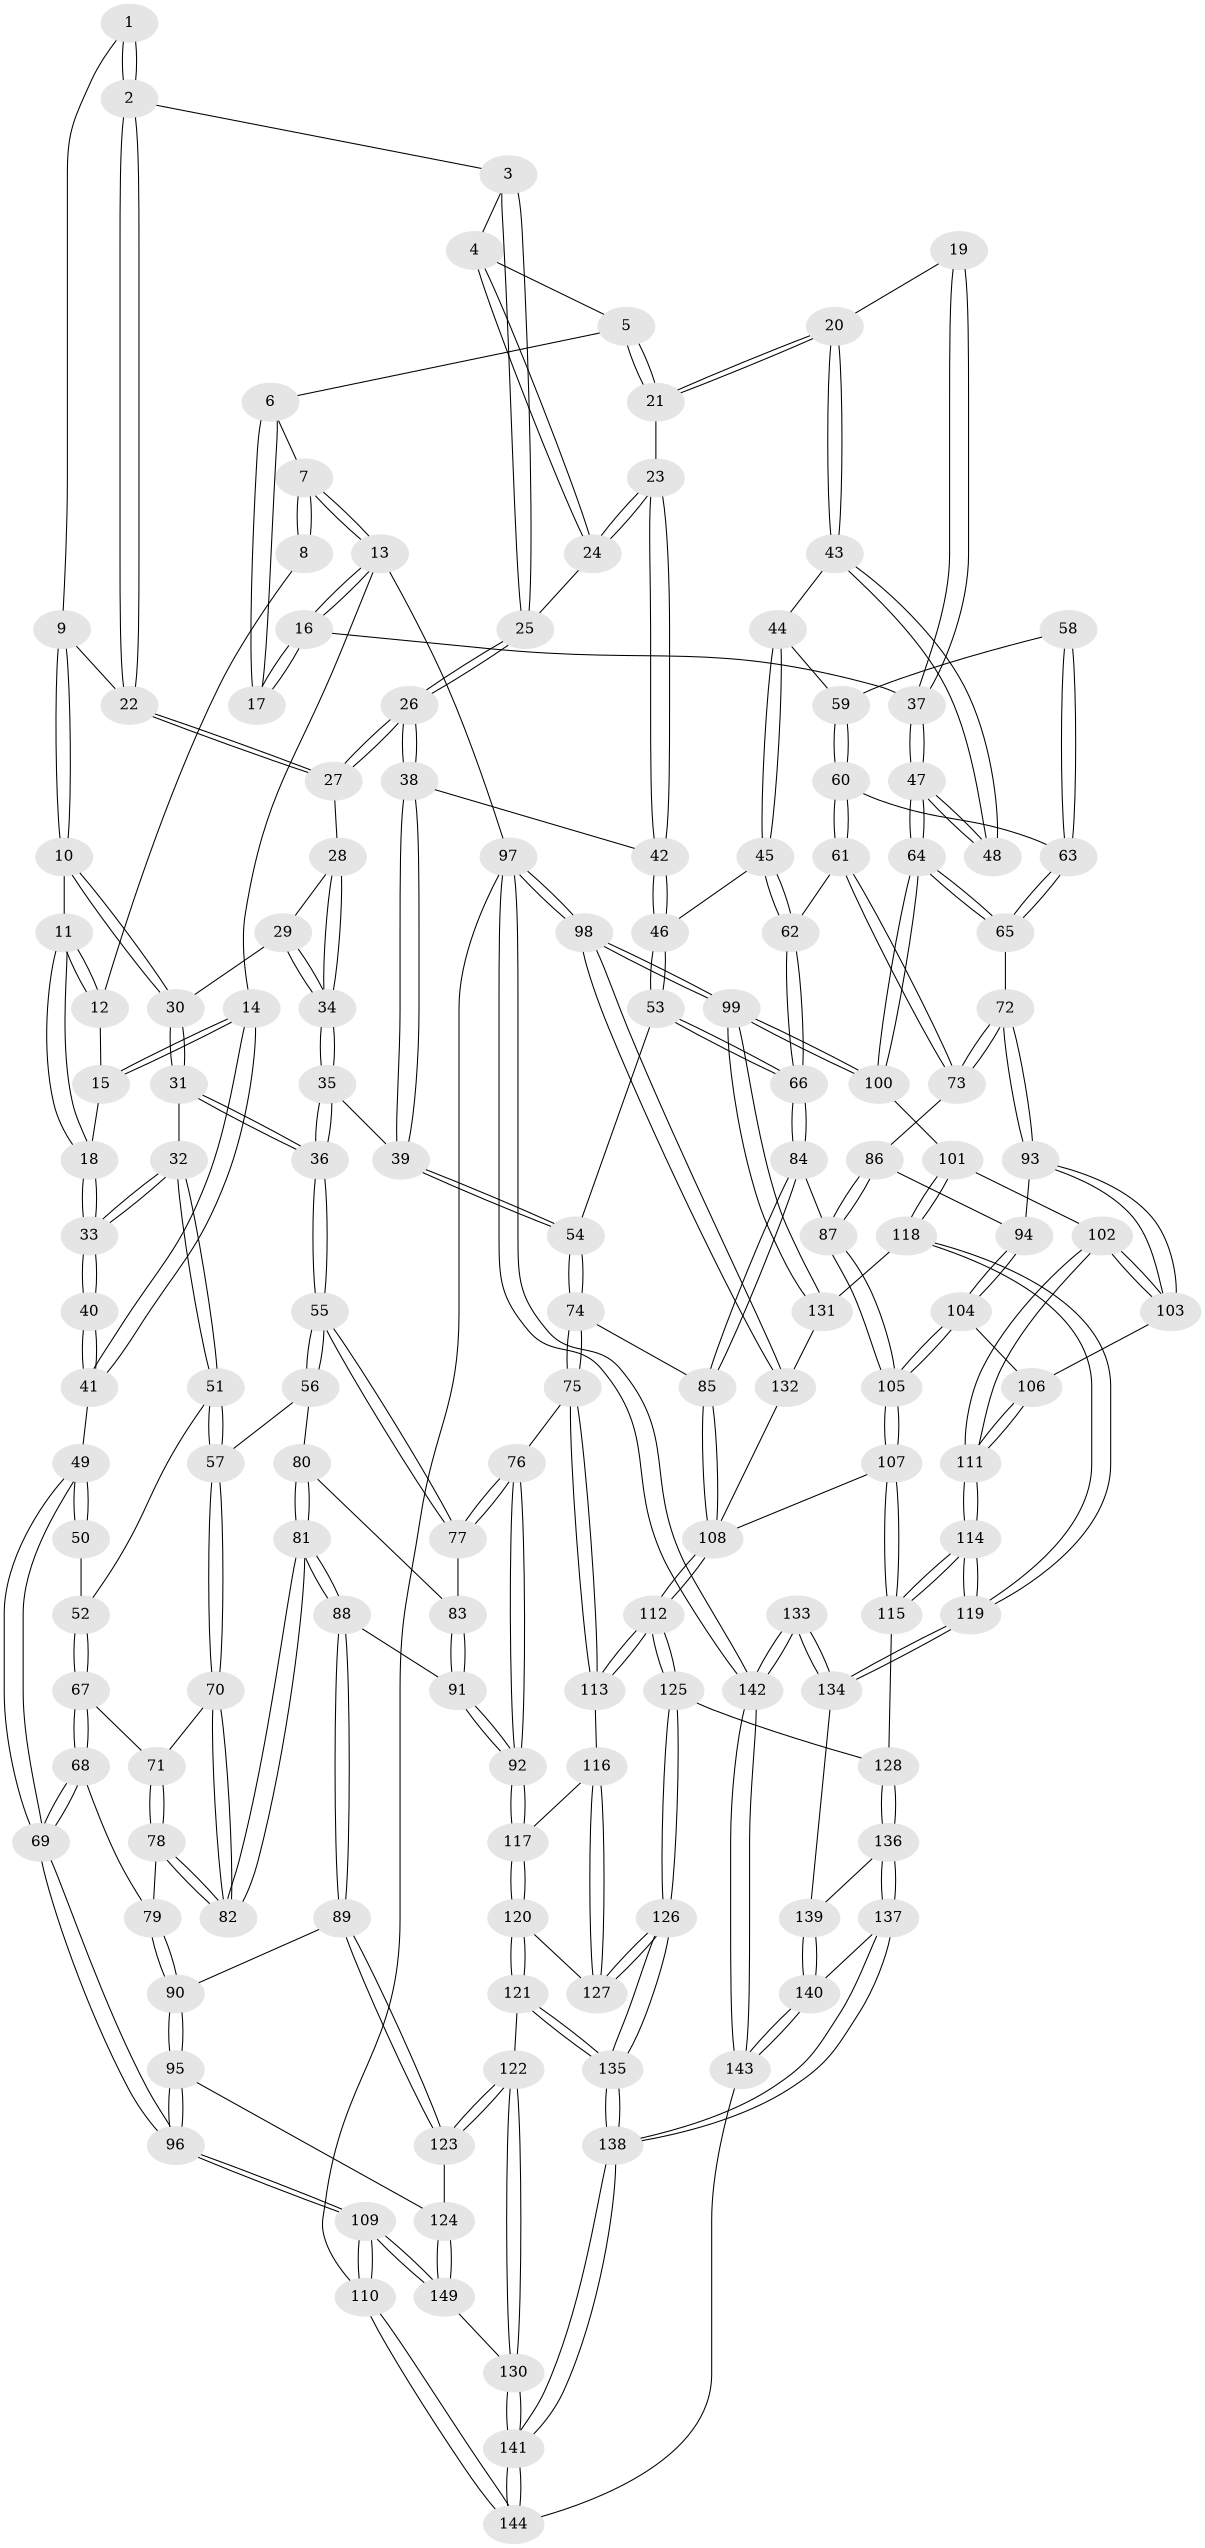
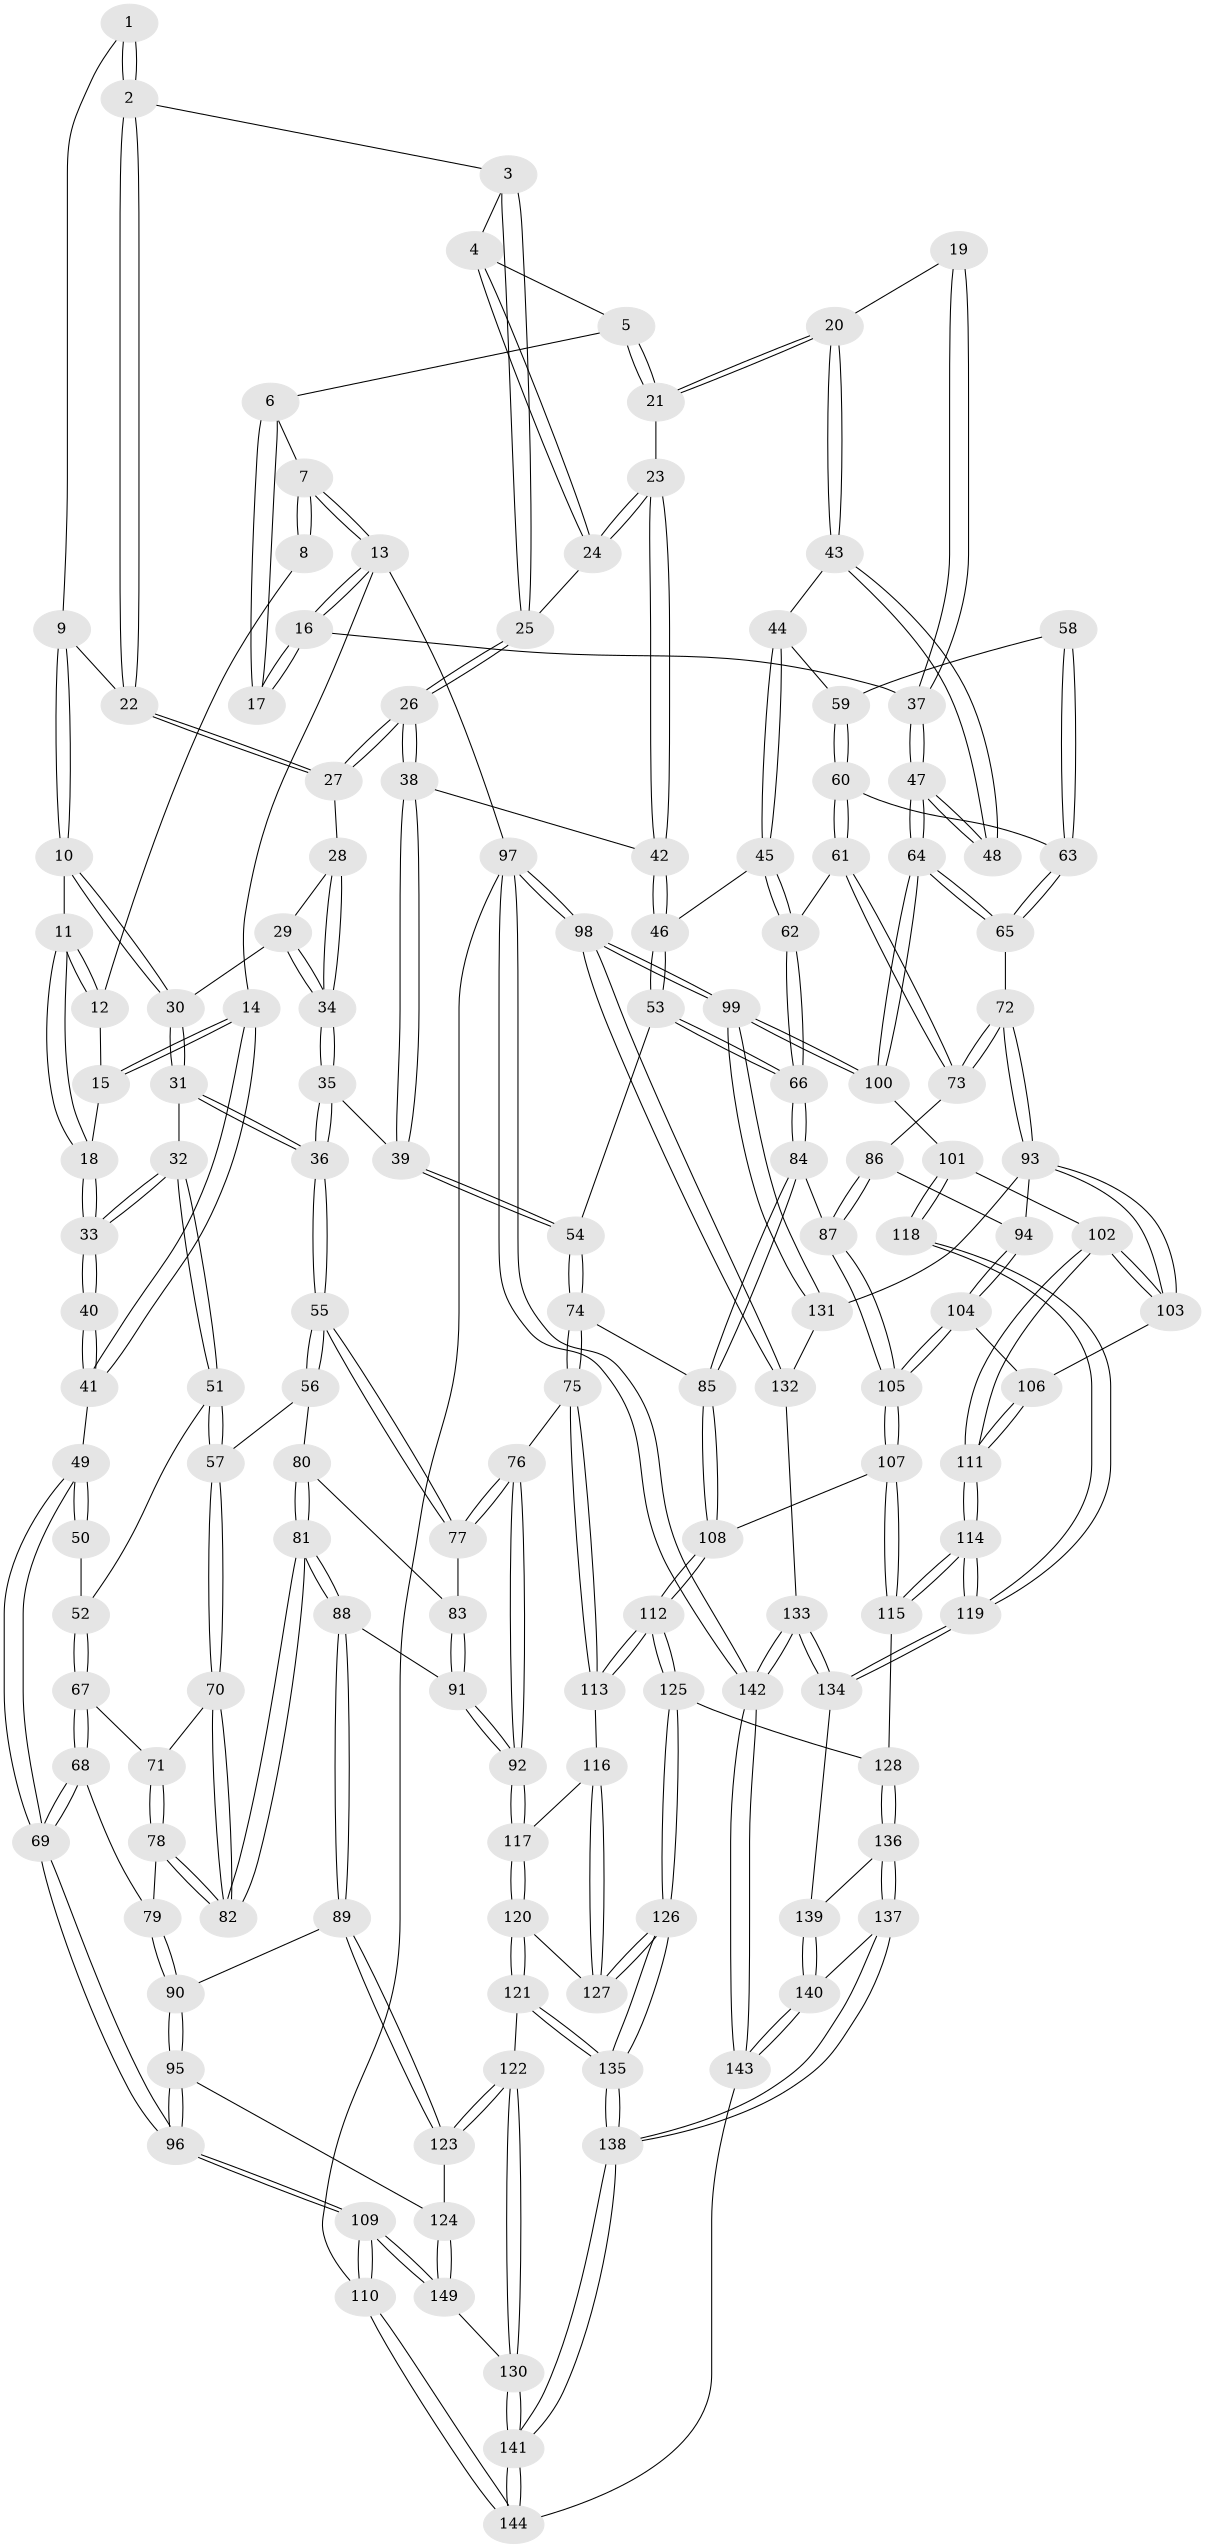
edge "118" -- "131": now "93" -- "131"
edge "132" -- "108": now "132" -- "133"
